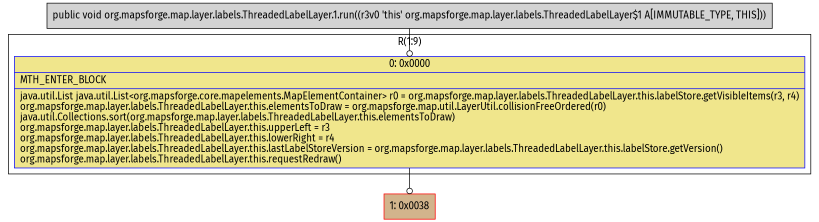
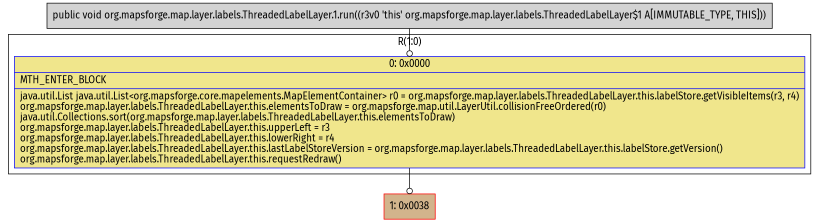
cluster "R(1:9)": label "R(1:9)" -> "R(1:0)"
